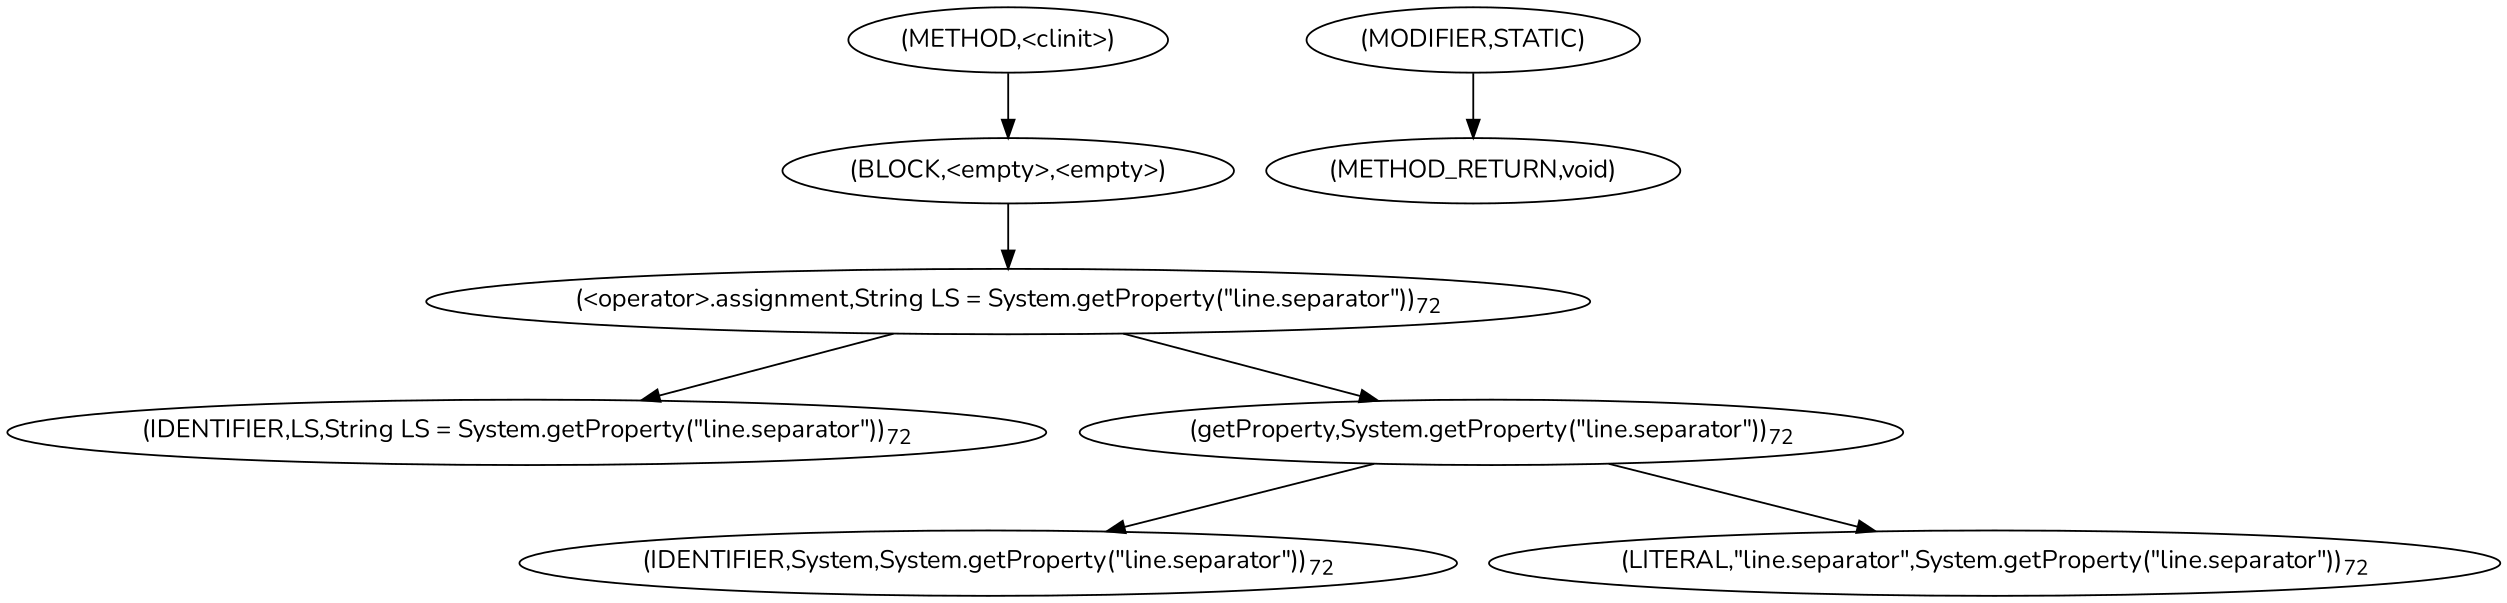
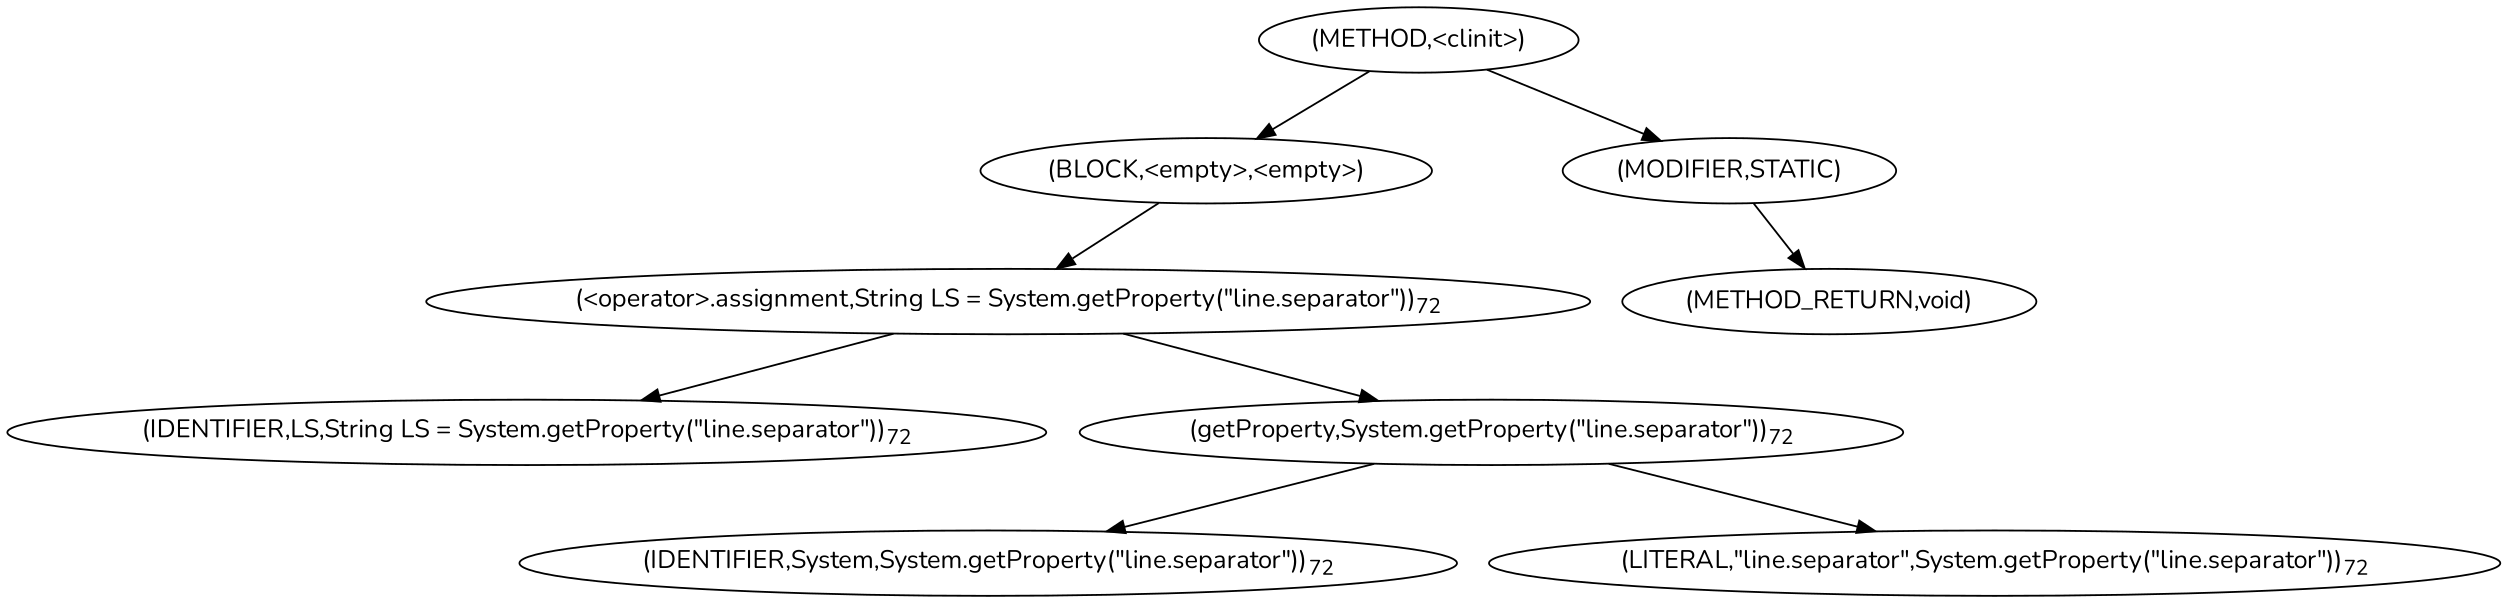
edge "(METHOD,<clinit>)" -> "(MODIFIER,STATIC)": added
